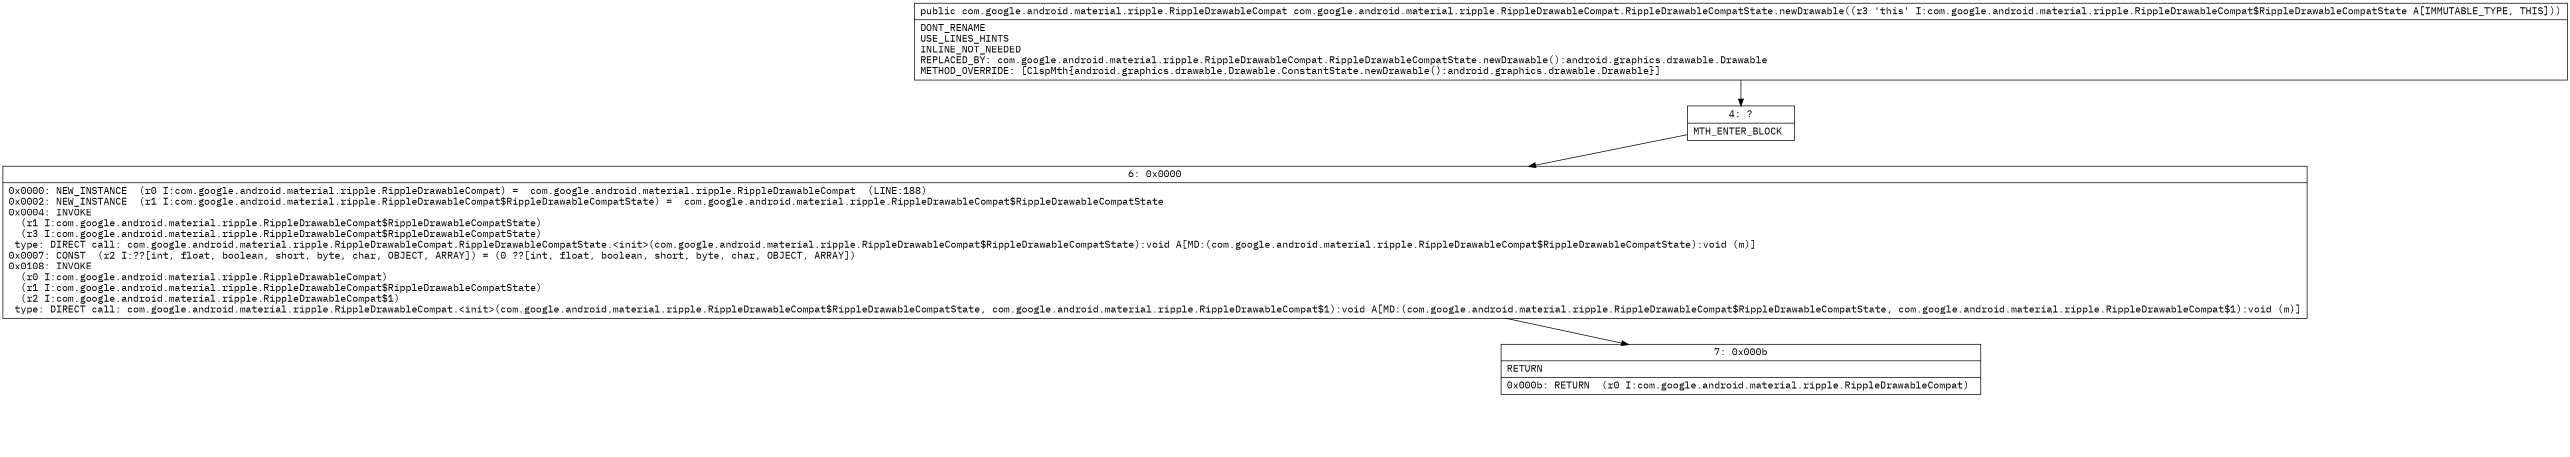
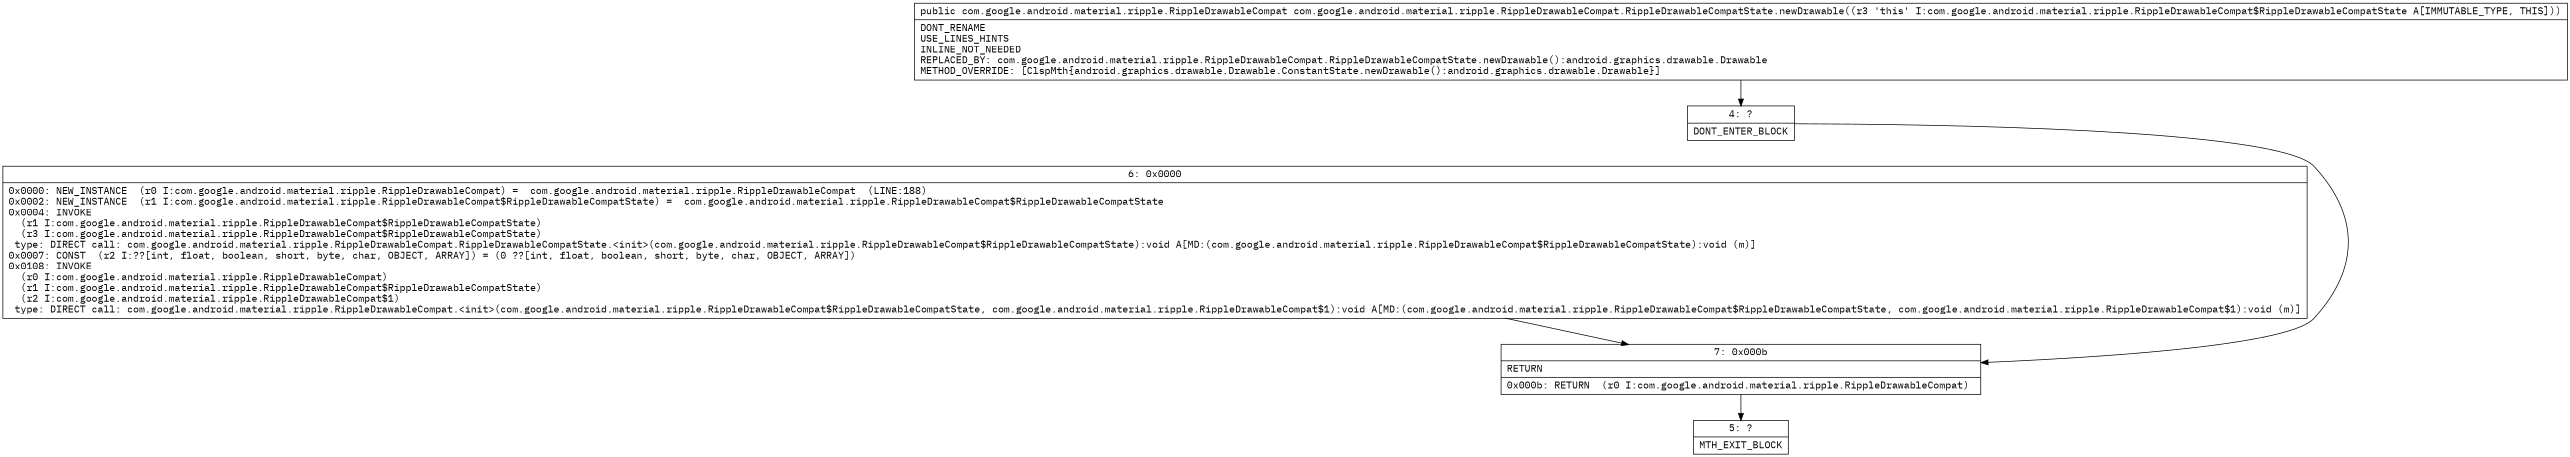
node "4: ?": text "MTH_ENTER_BLOCK" -> "DONT_ENTER_BLOCK"
edge "4: ?" -> "6: 0x0000": now "4: ?" -> "7: 0x000b"
node "5: ?": added
